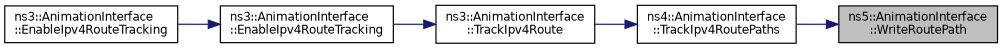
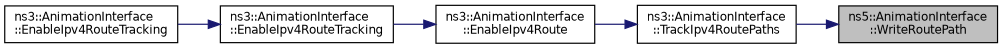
node "ns3::AnimationInterface ::TrackIpv4Route": label "ns3::AnimationInterface ::TrackIpv4Route" -> "ns3::AnimationInterface ::EnableIpv4Route"
node "ns4::AnimationInterface ::TrackIpv4RoutePaths": label "ns4::AnimationInterface ::TrackIpv4RoutePaths" -> "ns3::AnimationInterface ::TrackIpv4RoutePaths"
